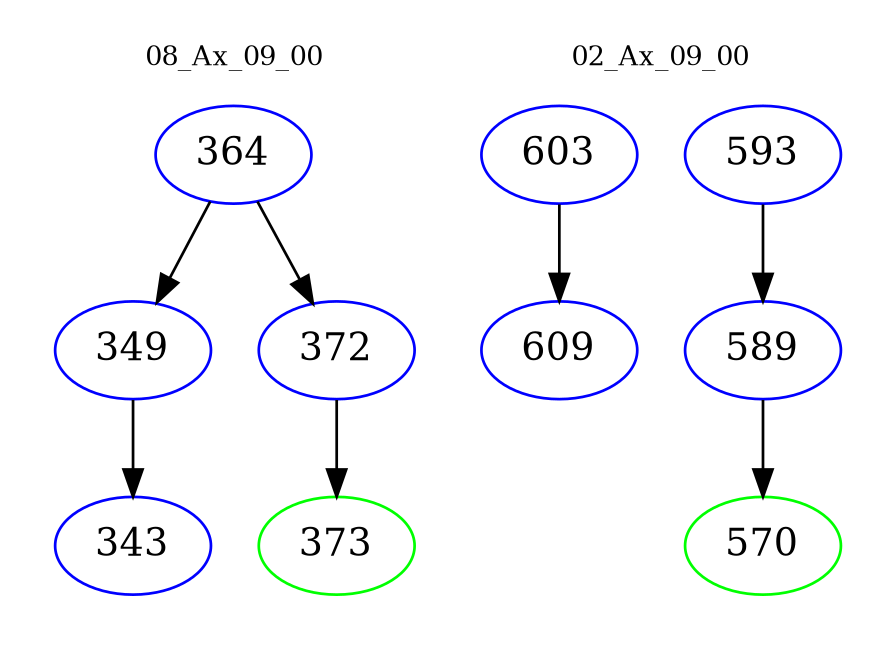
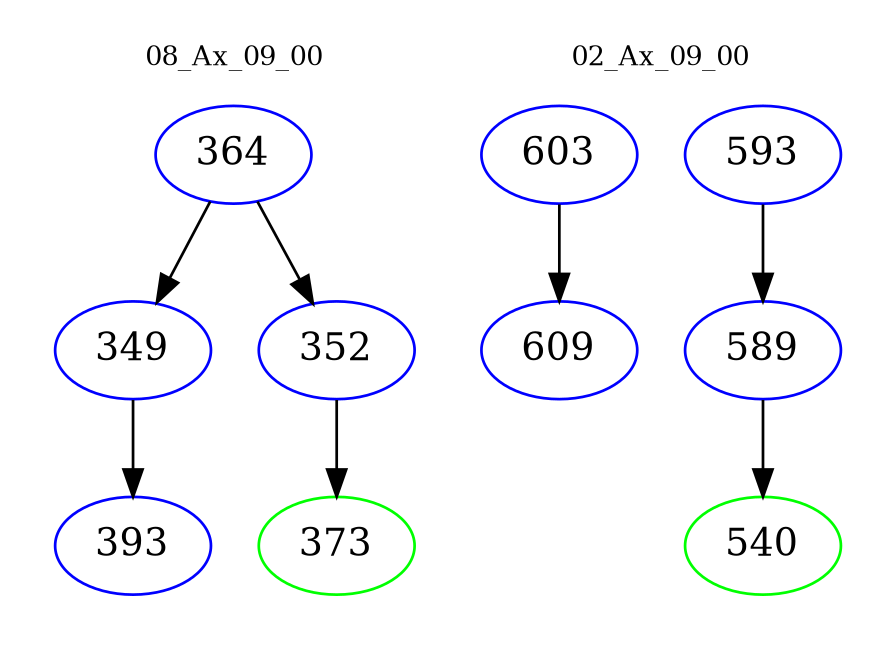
node "372": label "372" -> "352"
node "343": label "343" -> "393"
node "570": label "570" -> "540"
